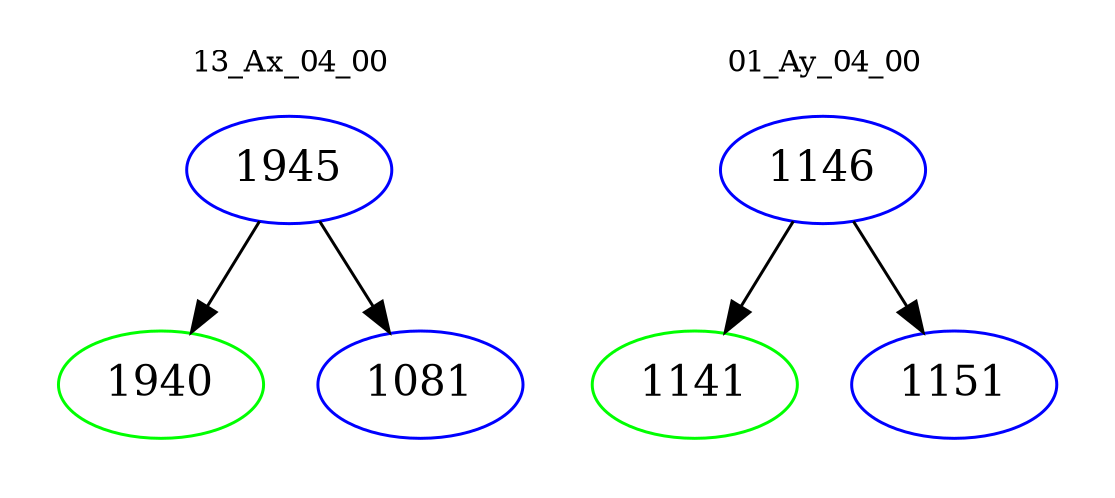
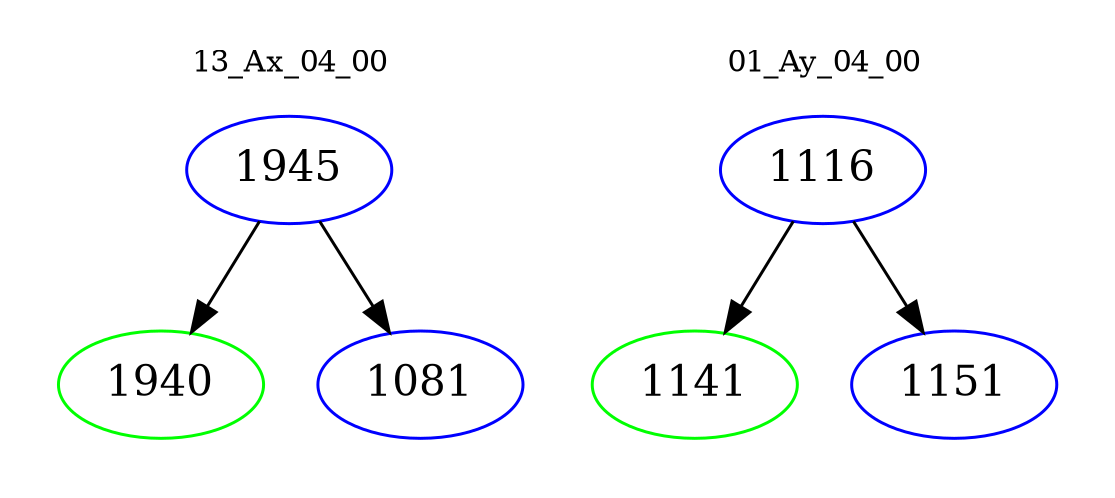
node "1146": label "1146" -> "1116"
